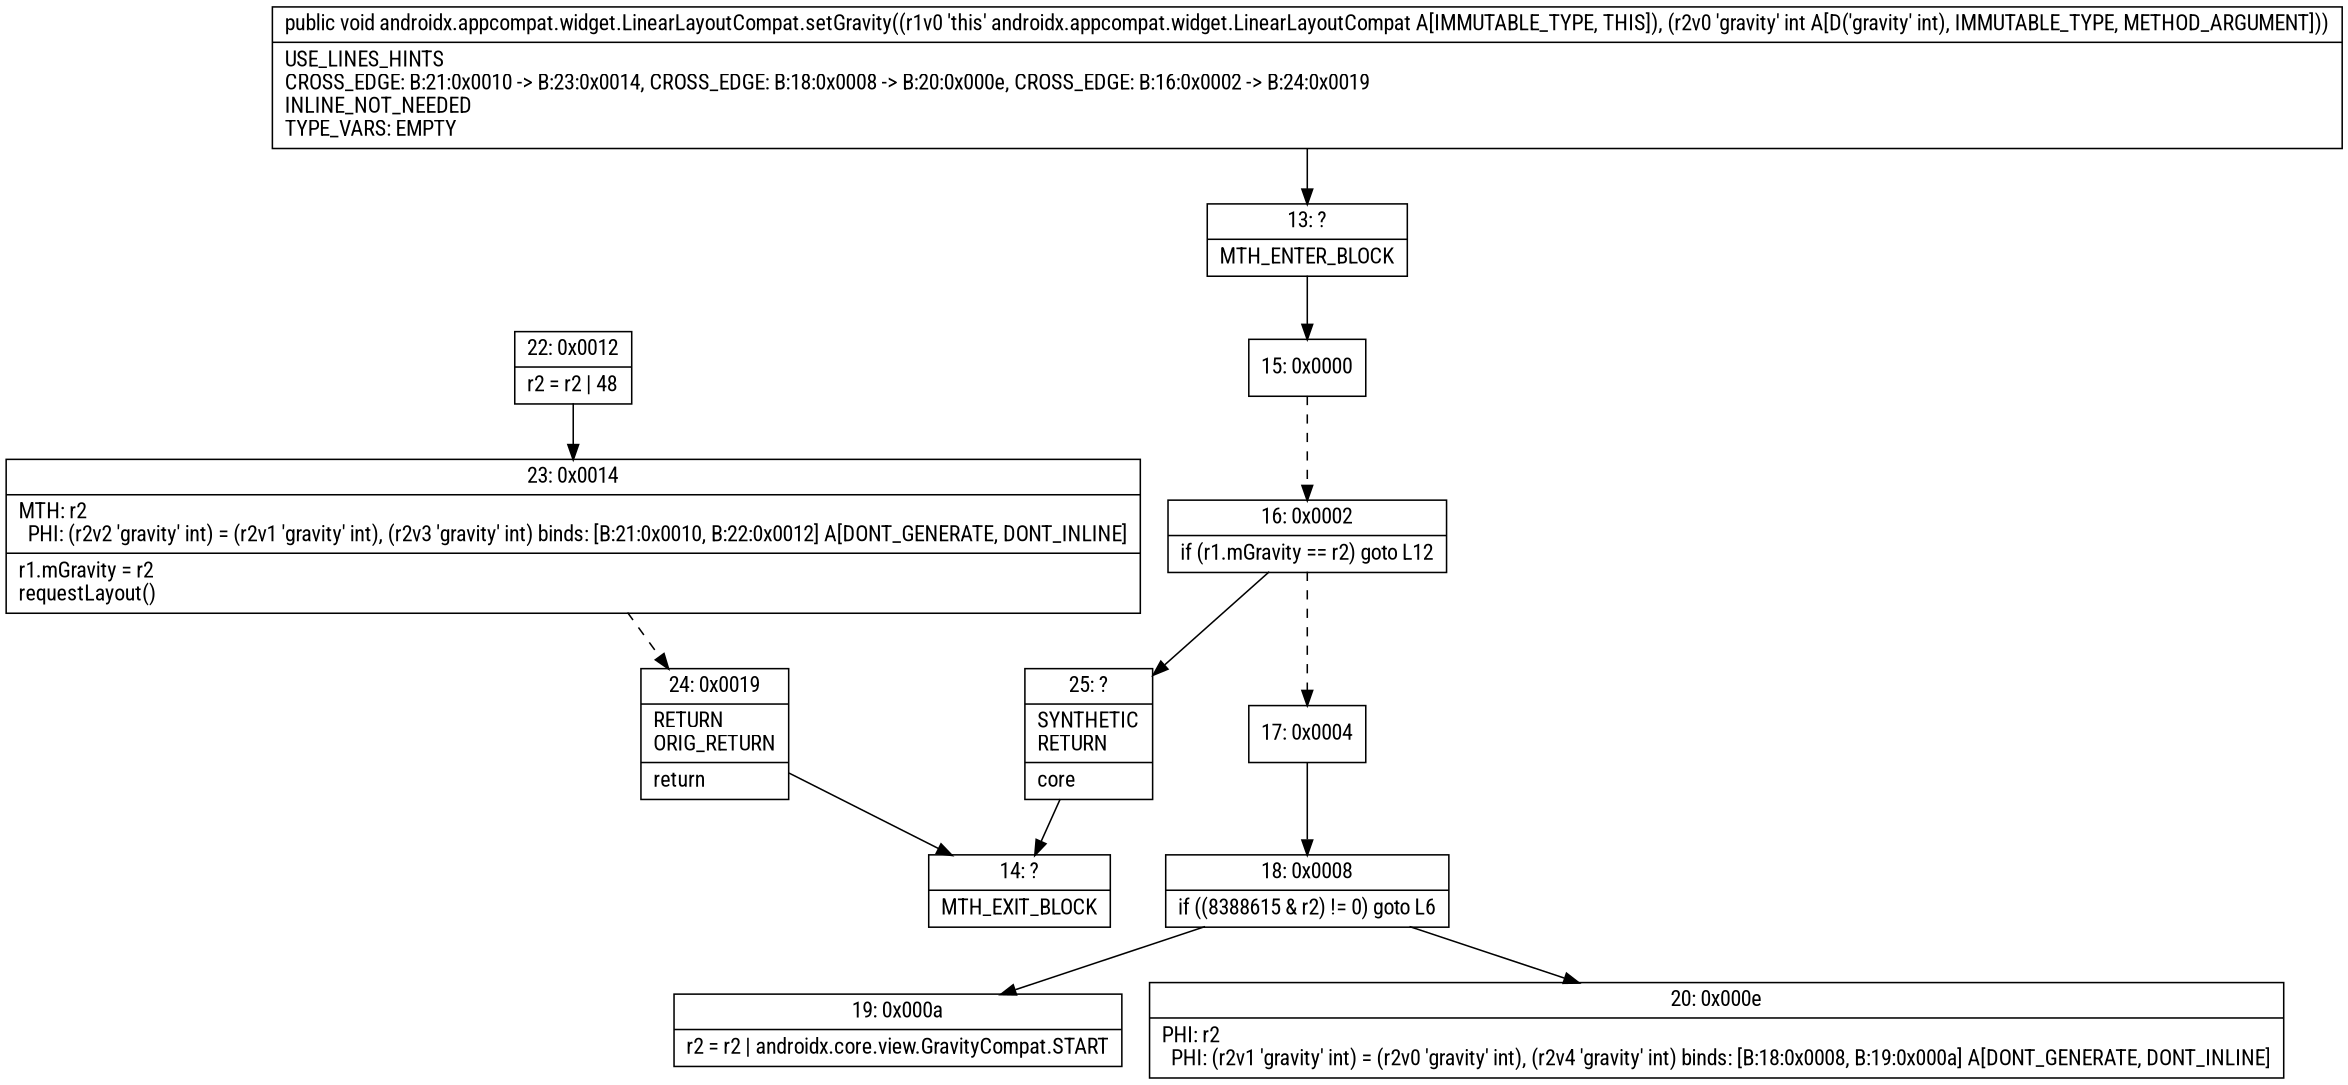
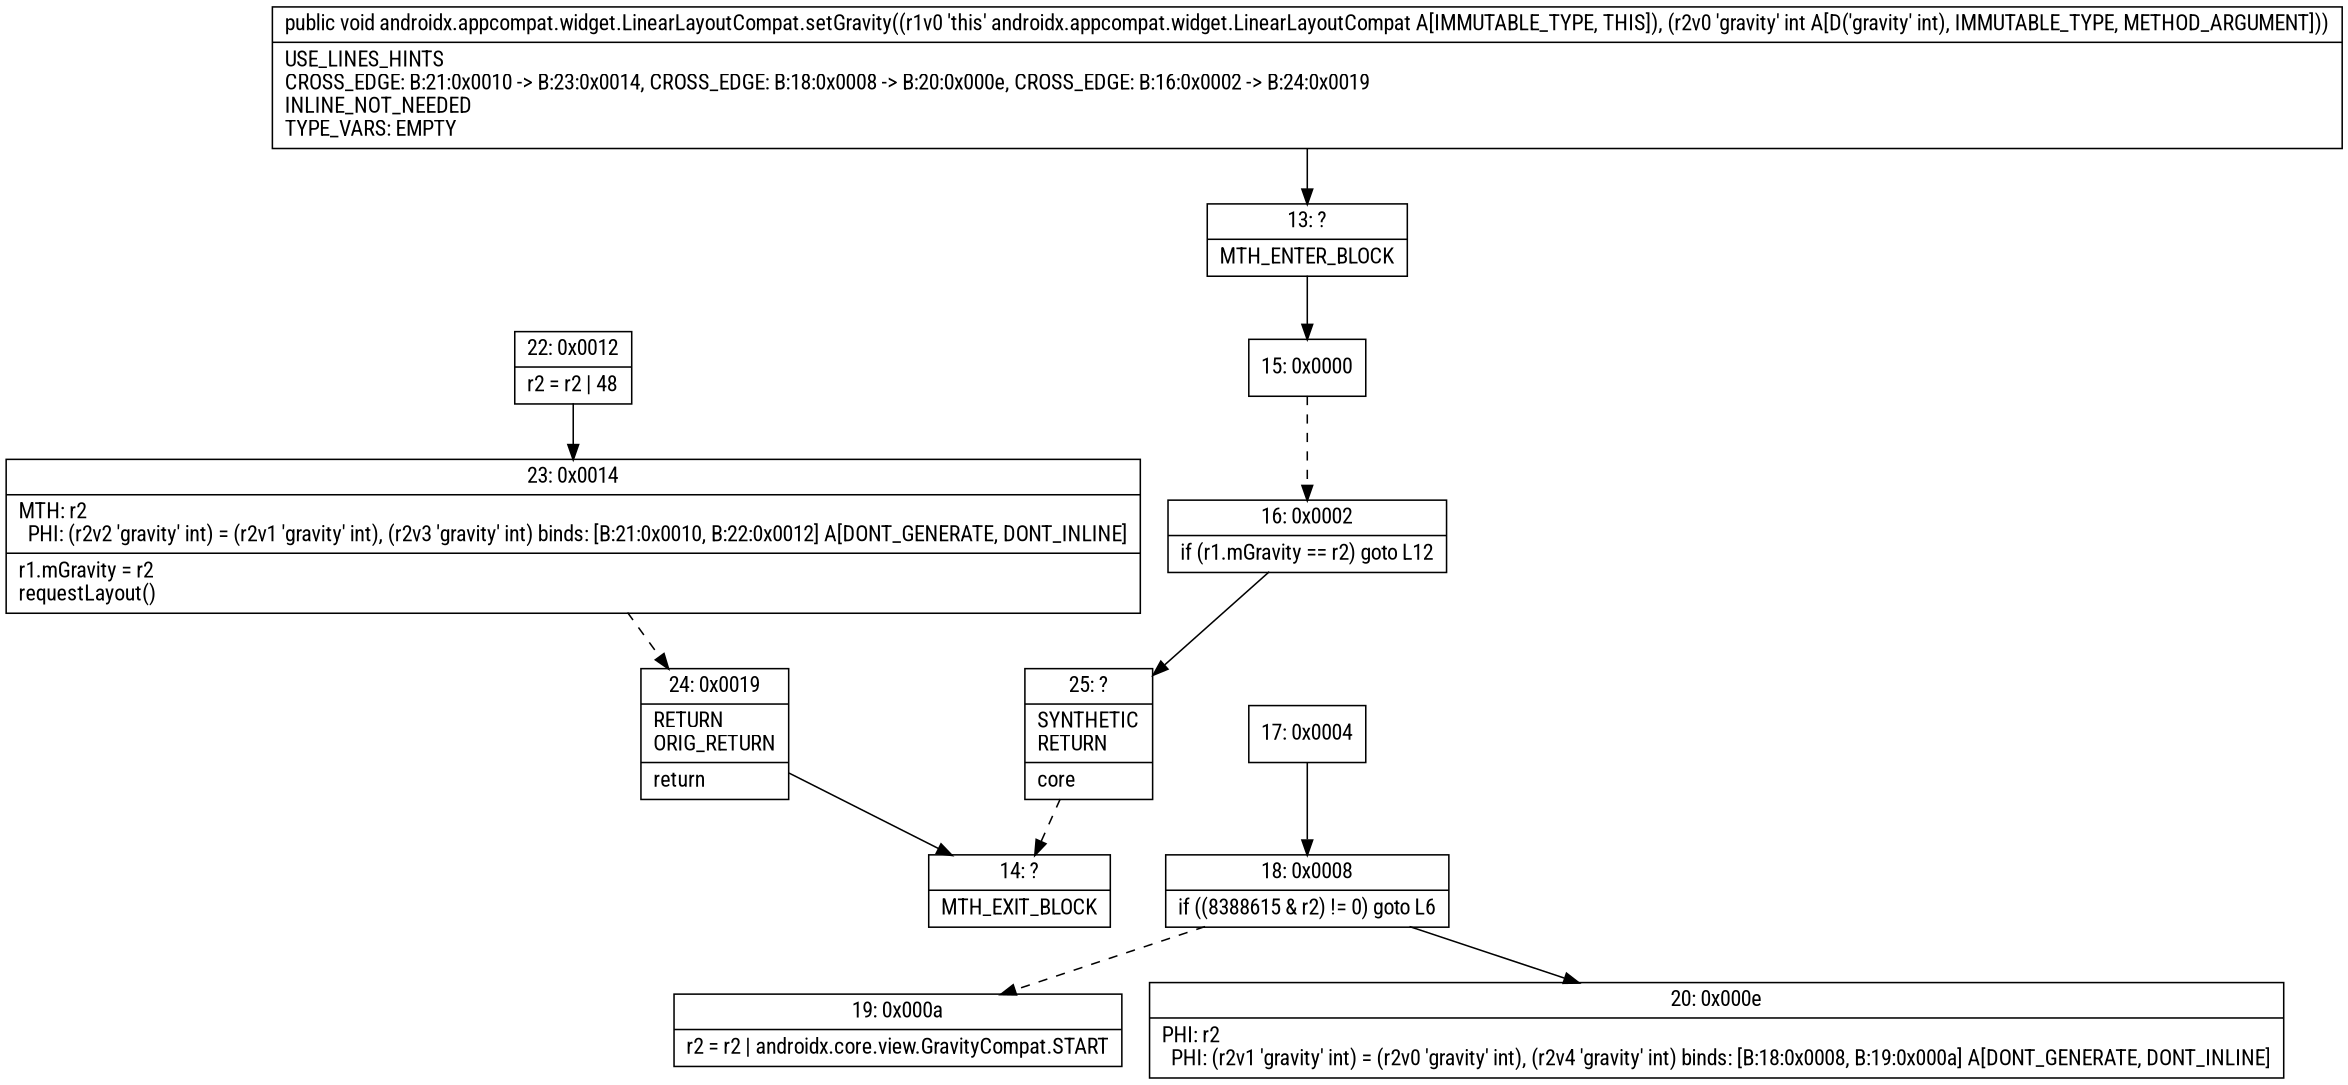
edge "16: 0x0002" -> "17: 0x0004": removed
edge "25: ?" -> "14: ?": style solid -> dashed
edge "18: 0x0008" -> "19: 0x000a": style solid -> dashed
